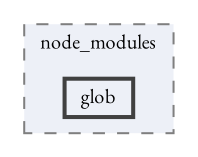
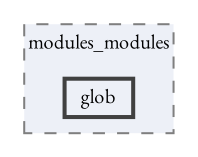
cluster "node_modules": label "node_modules" -> "modules_modules"
